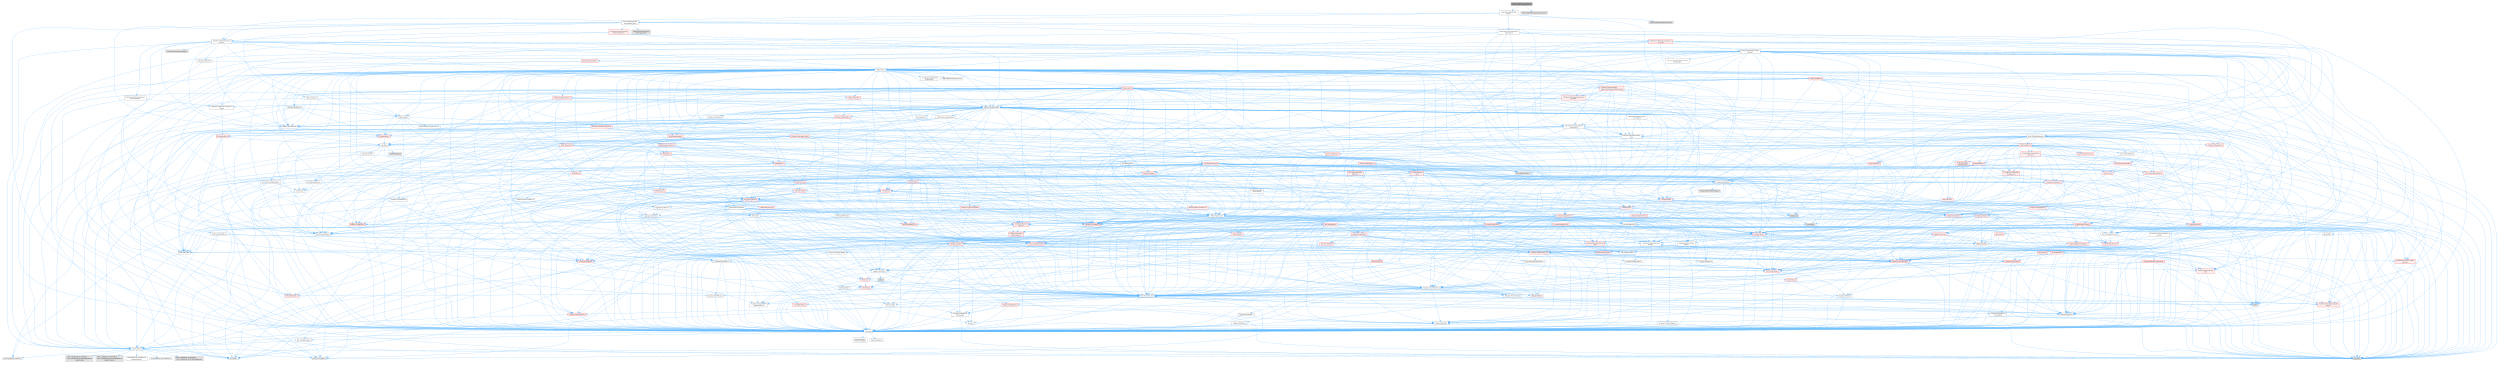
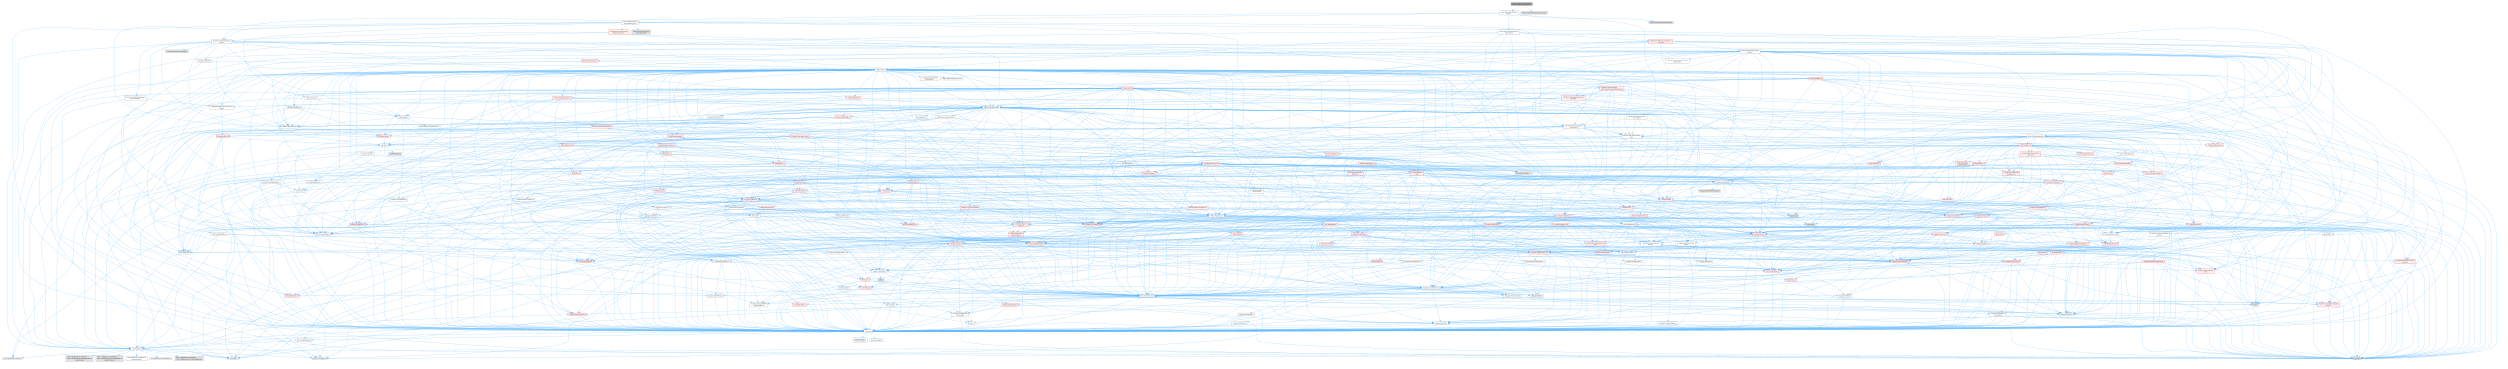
node "Concepts/StaticClassProvider.h": added
